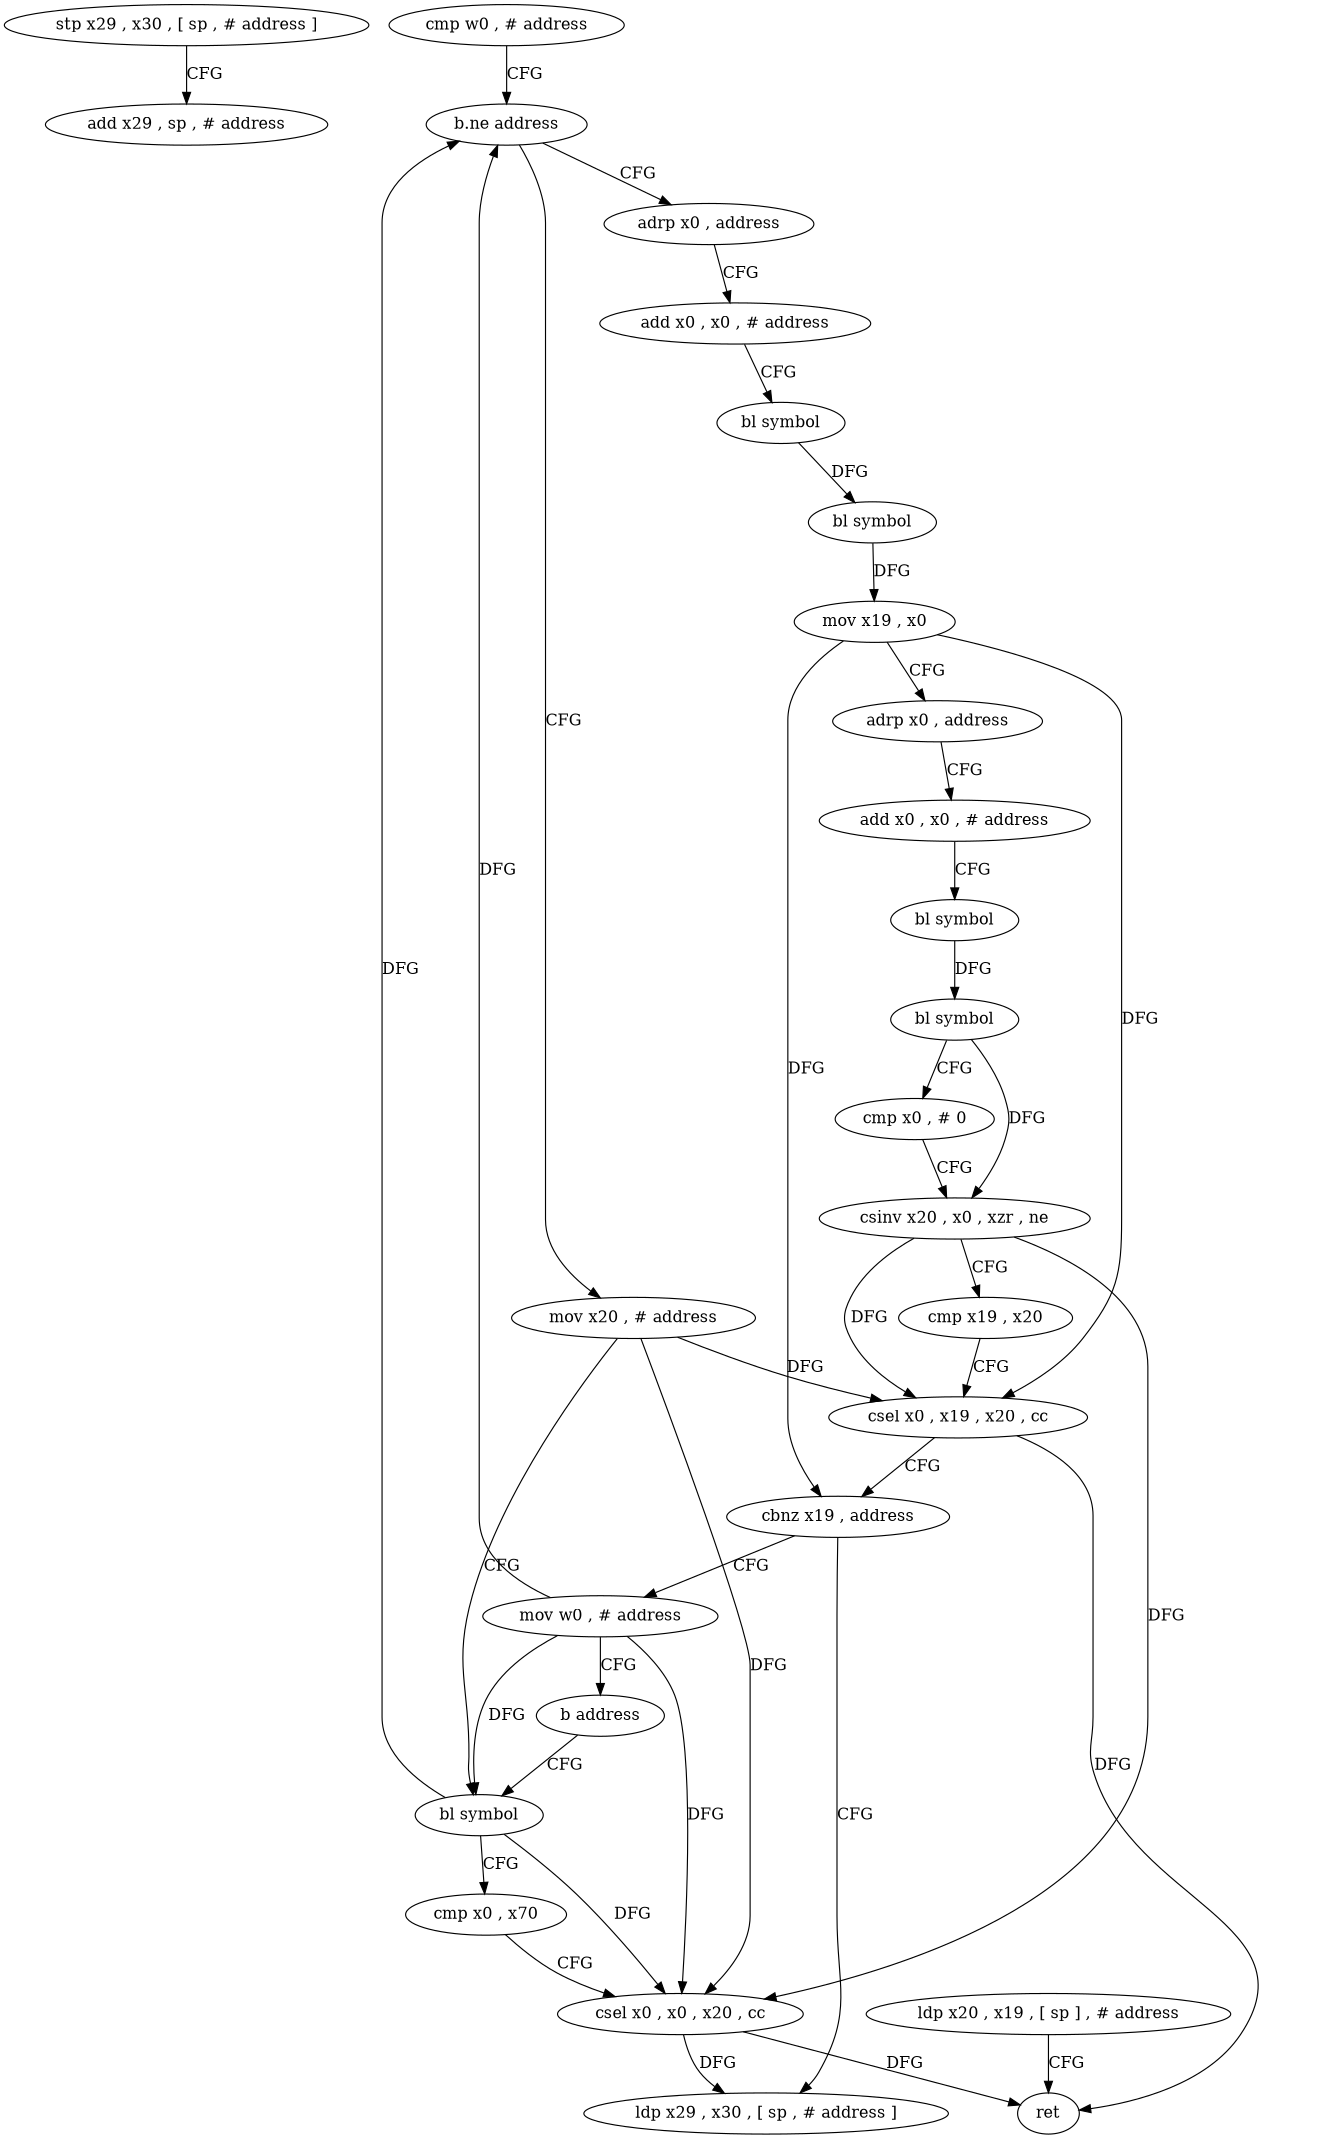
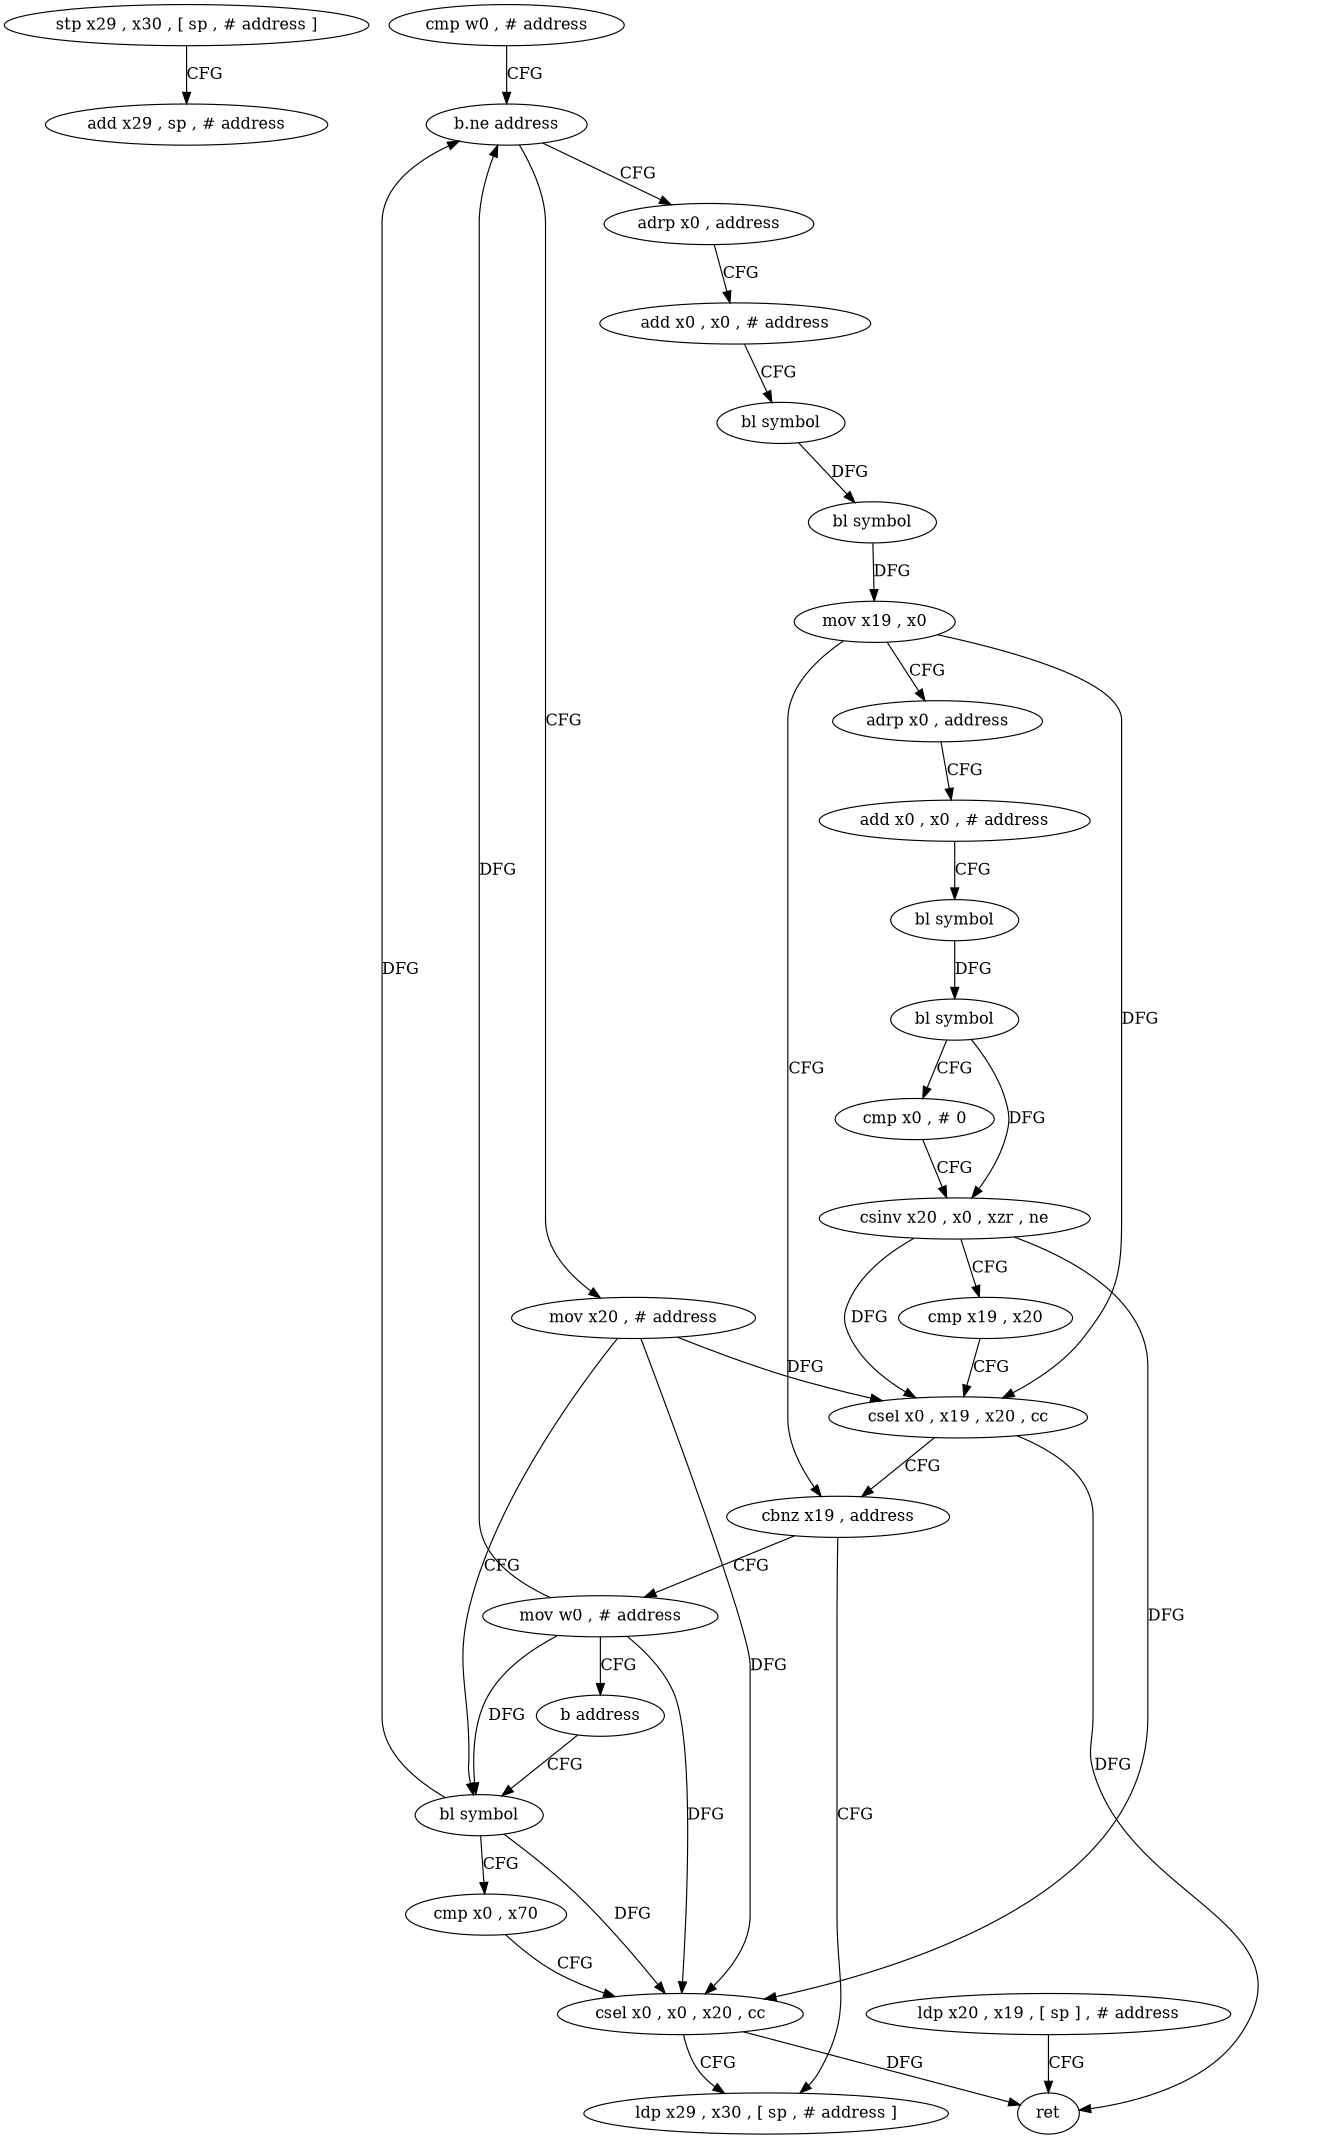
edge "mov x19 , x0" -> "cbnz x19 , address": label "DFG" -> "CFG"
edge "csel x0 , x0 , x20 , cc" -> "ldp x29 , x30 , [ sp , # address ]": label "DFG" -> "CFG"
